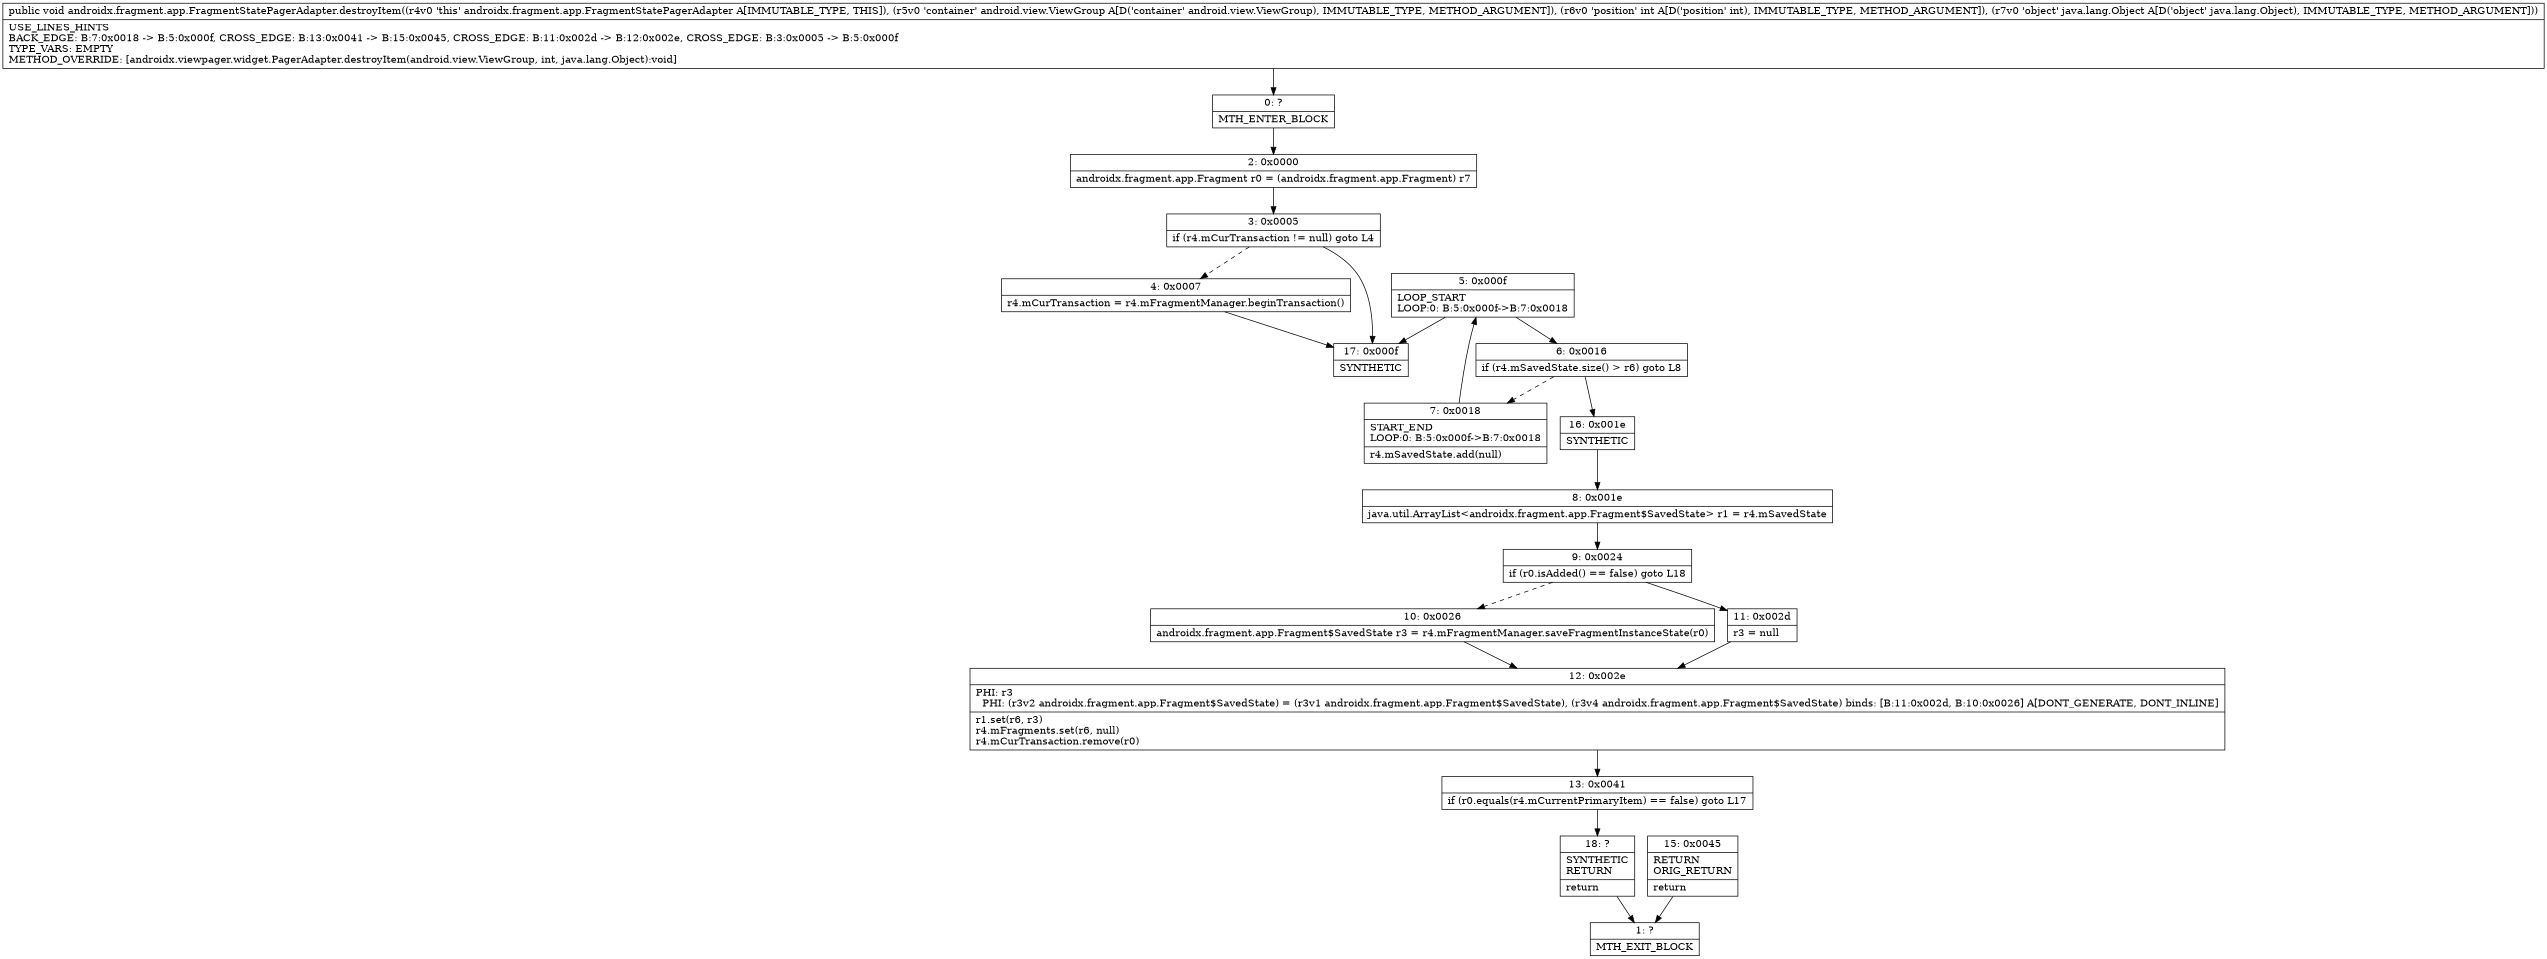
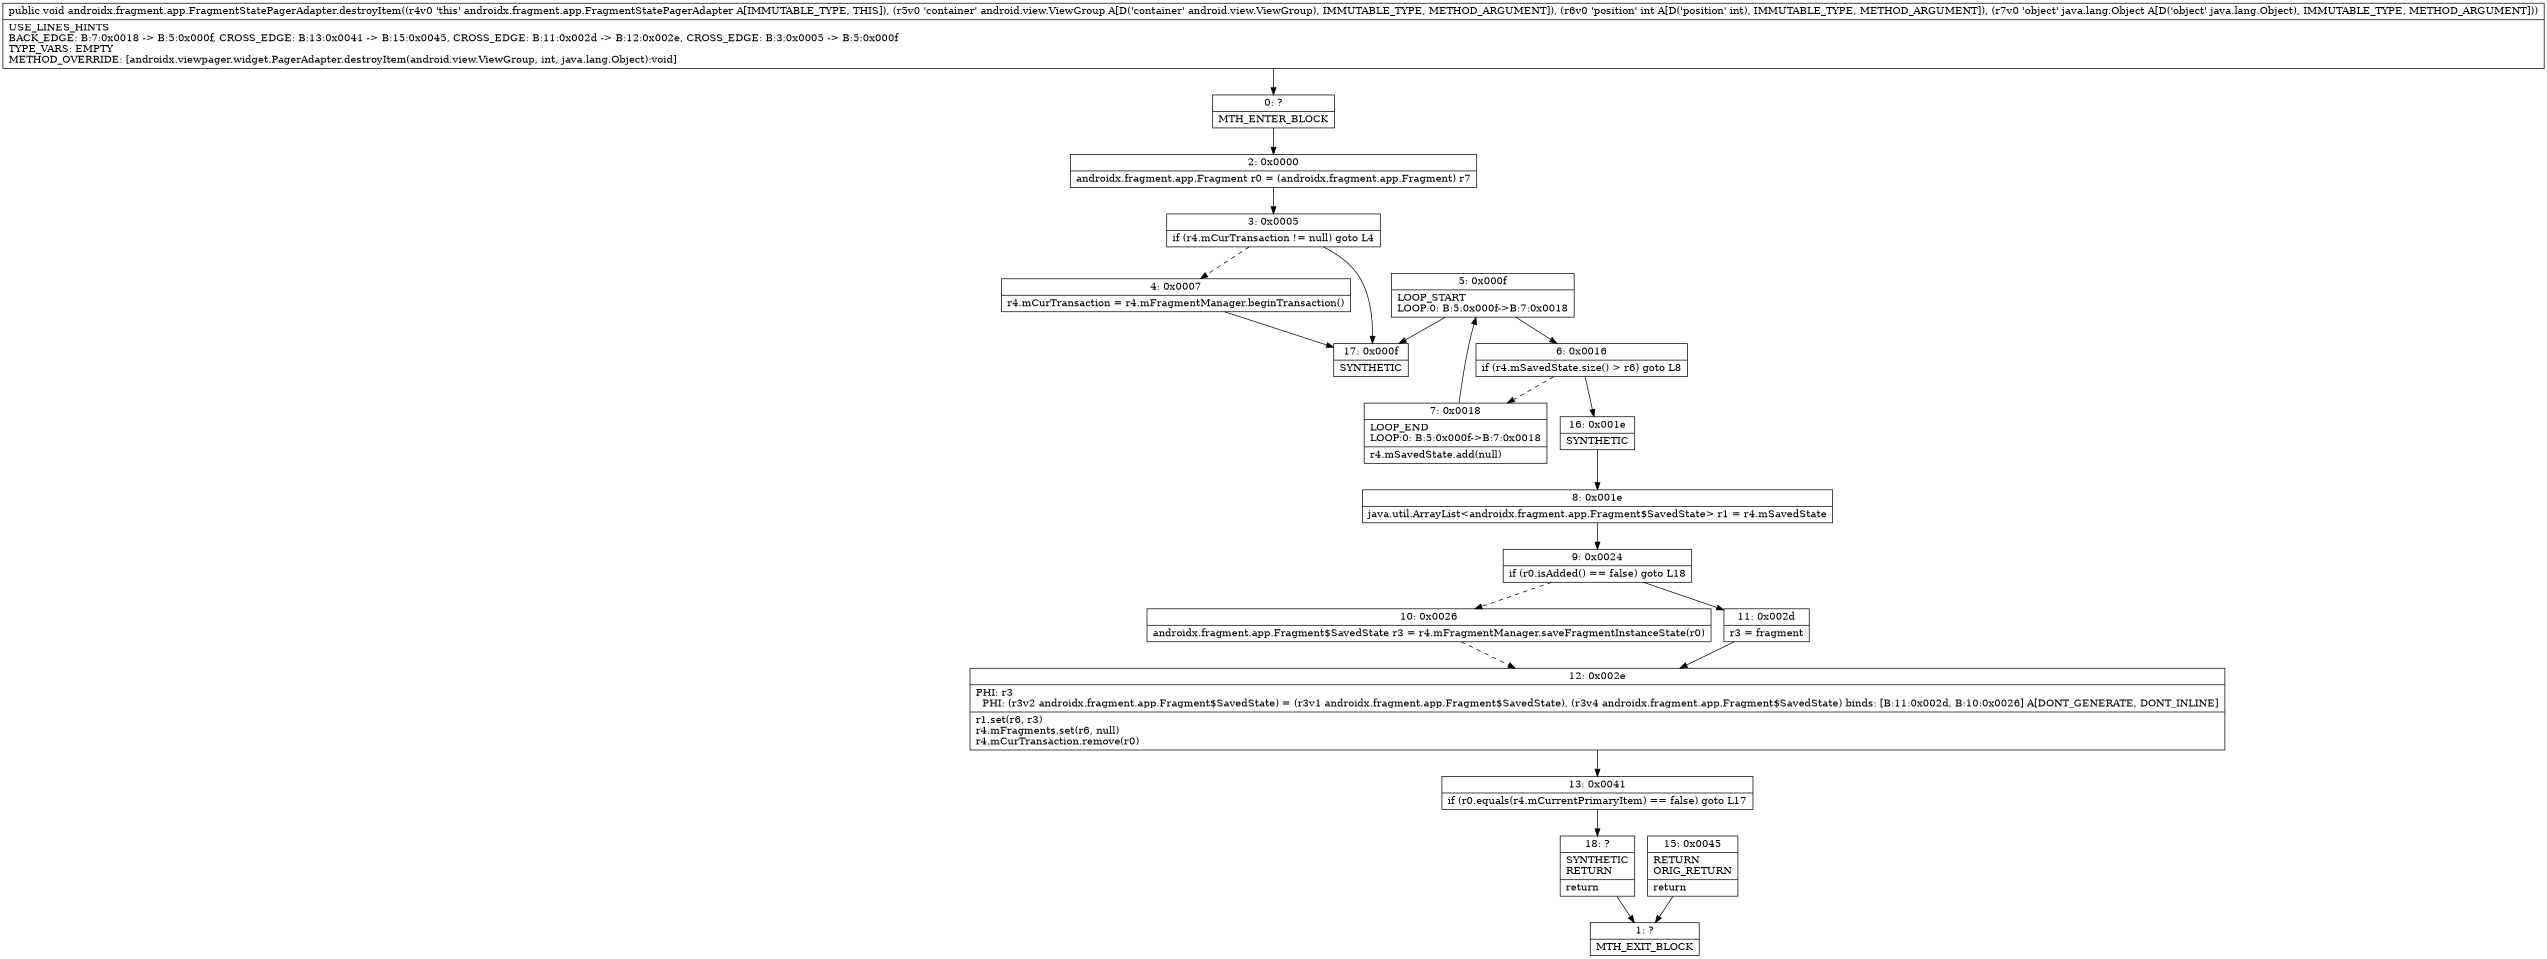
node "7: 0x0018": text "START_END" -> "LOOP_END"
node "11: 0x002d": text "r3 = null" -> "r3 = fragment"
edge "10: 0x0026" -> "12: 0x002e": style solid -> dashed
